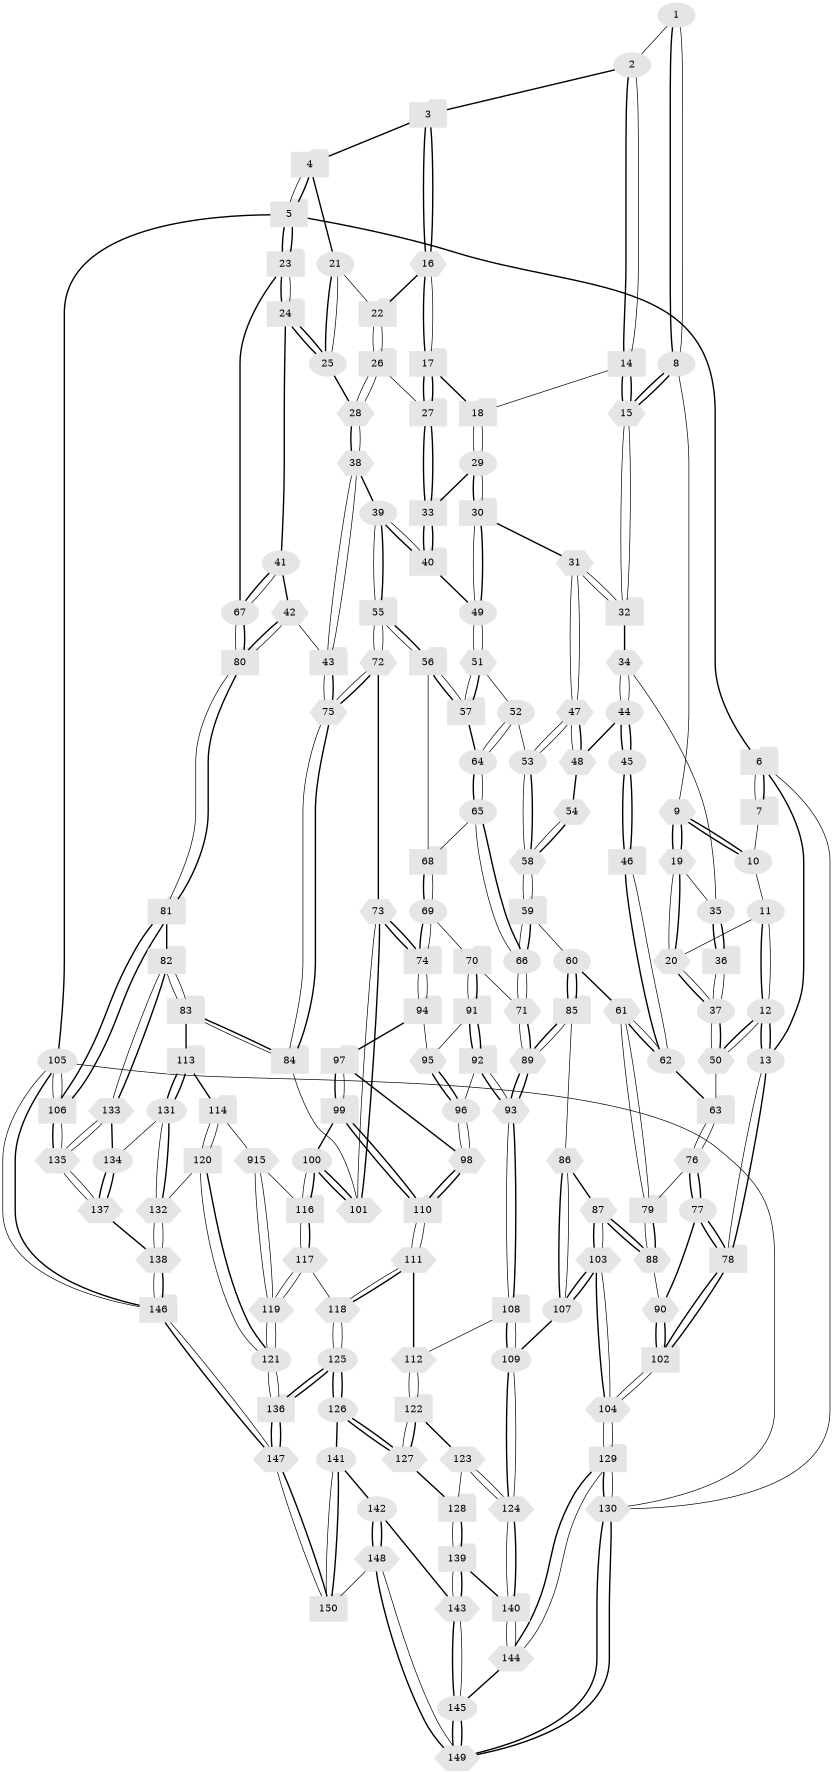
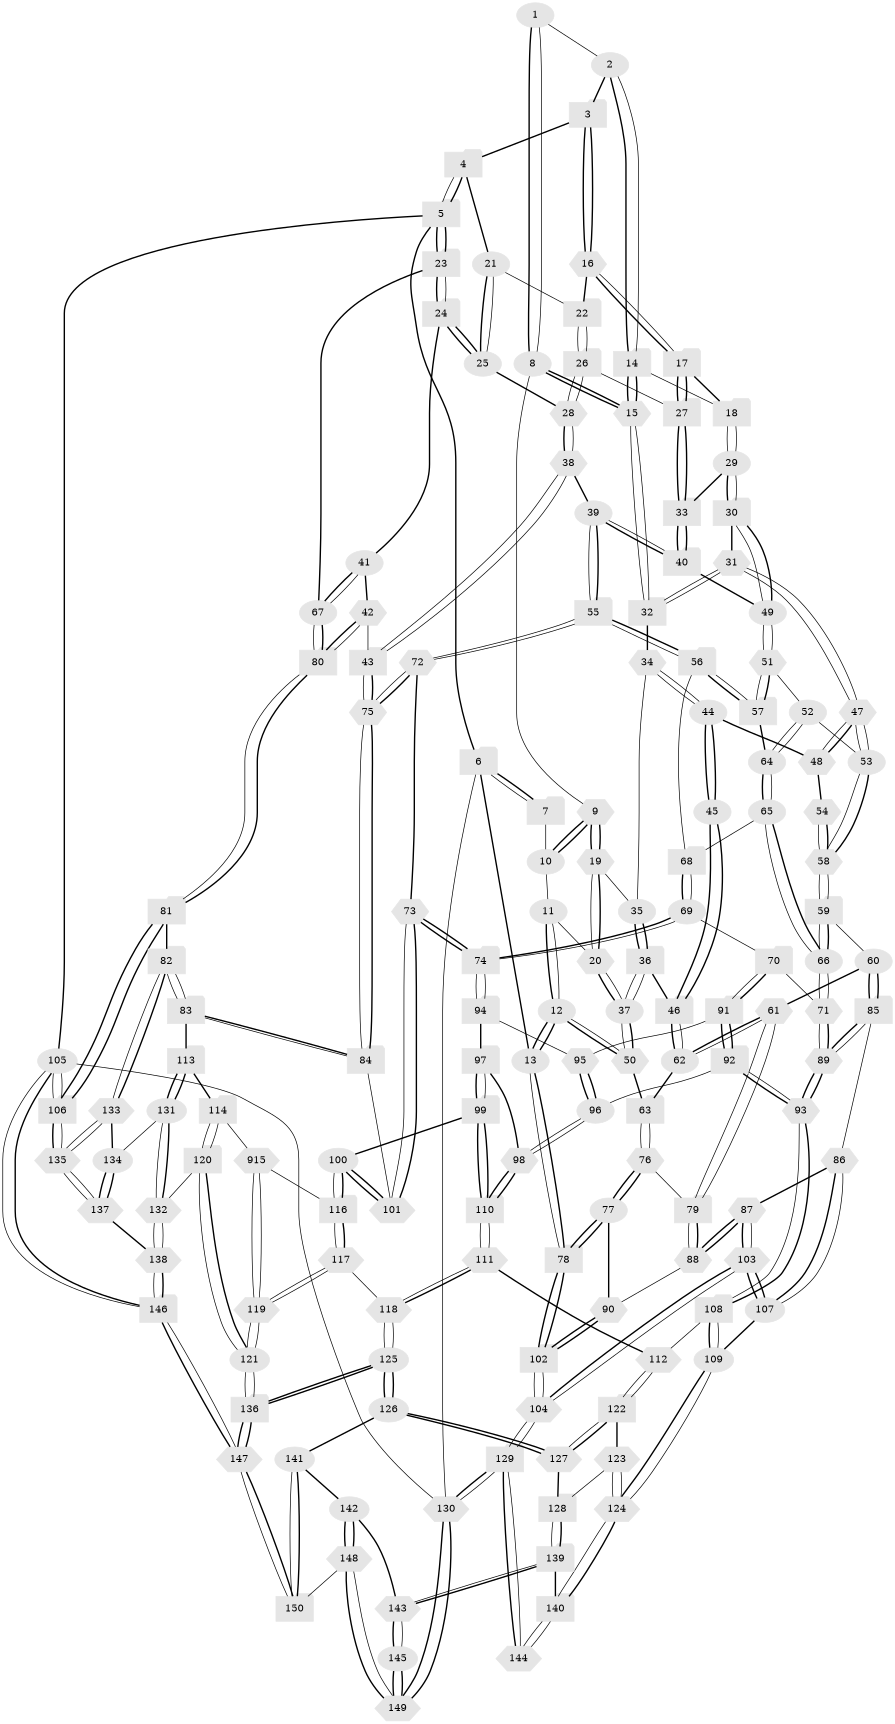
edge "36" -- "46": added
edge "50" -- "63": style solid -> bold
edge "144" -- "145": removed
